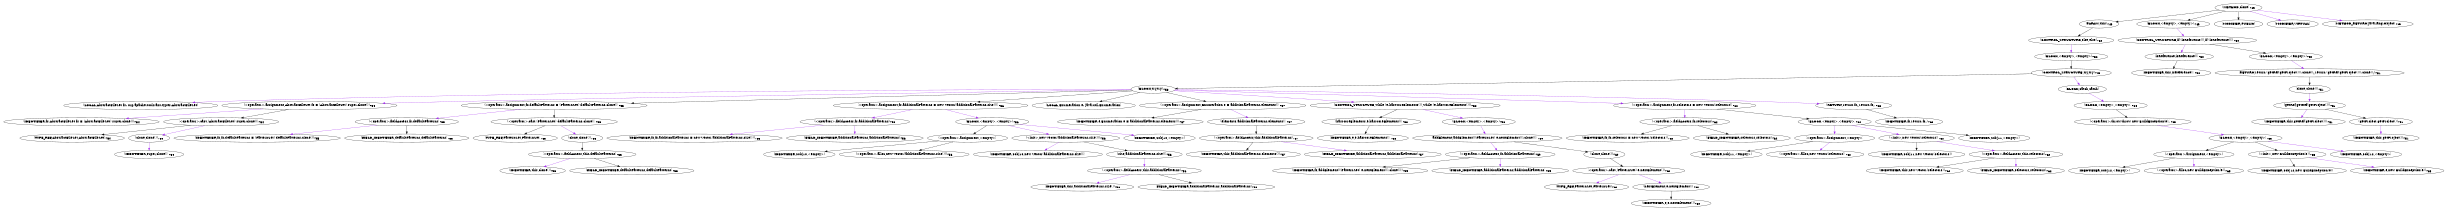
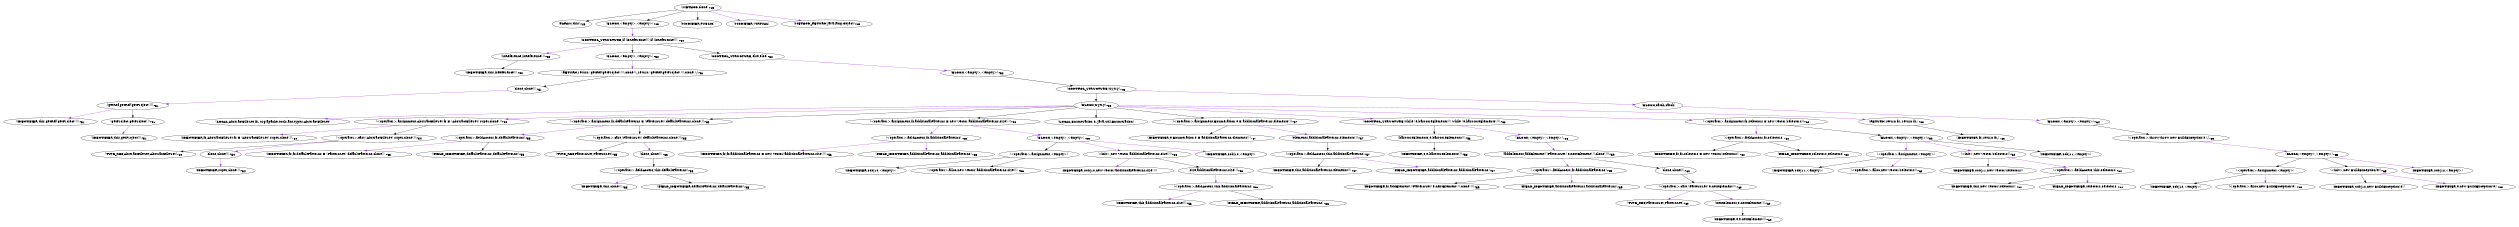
edge "(PARAM,this)" -> "(CONTROL_STRUCTURE,else,else)": now "(CONTROL_STRUCTURE,if (isReference()),if (isReference()))" -> "(CONTROL_STRUCTURE,else,else)"
